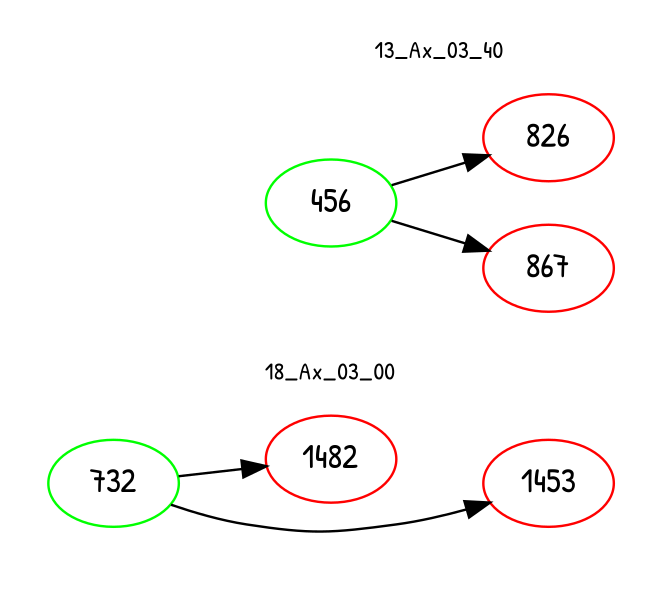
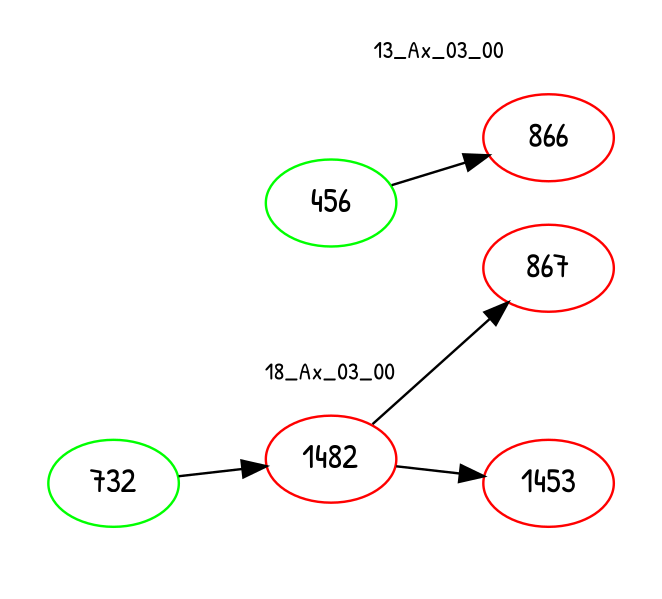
cluster "13_Ax_03_40": label "13_Ax_03_40" -> "13_Ax_03_00"
node "826": label "826" -> "866"
edge "456" -> "867": now "1482" -> "867"
edge "732" -> "1453": now "1482" -> "1453"
